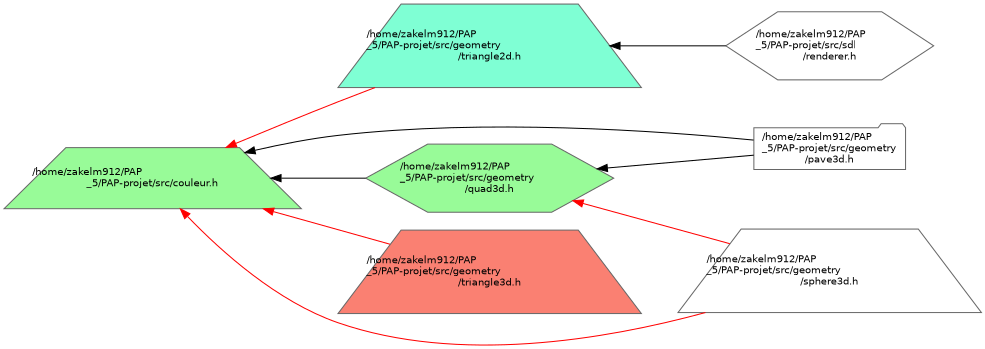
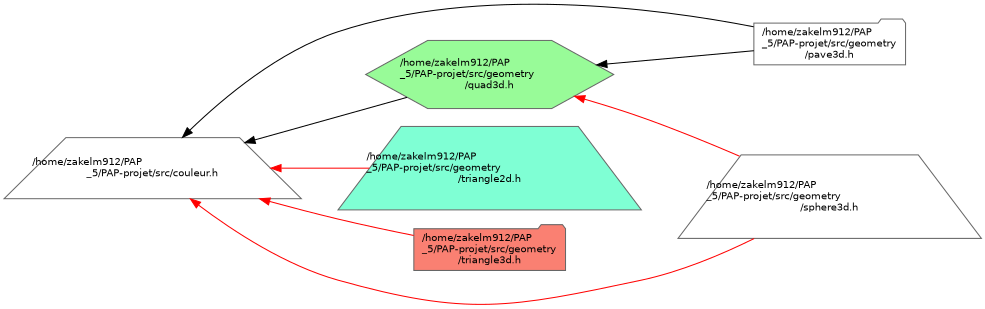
node "/home/zakelm912/PAP _5/PAP-projet/src/sdl /renderer.h": removed
node "/home/zakelm912/PAP _5/PAP-projet/src/couleur.h": fillcolor palegreen -> white
node "/home/zakelm912/PAP _5/PAP-projet/src/geometry /triangle3d.h": shape trapezium -> folder
